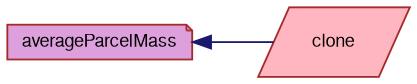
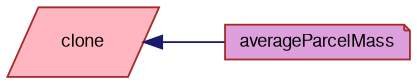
edge "clone" -> "averageParcelMass": reversed
